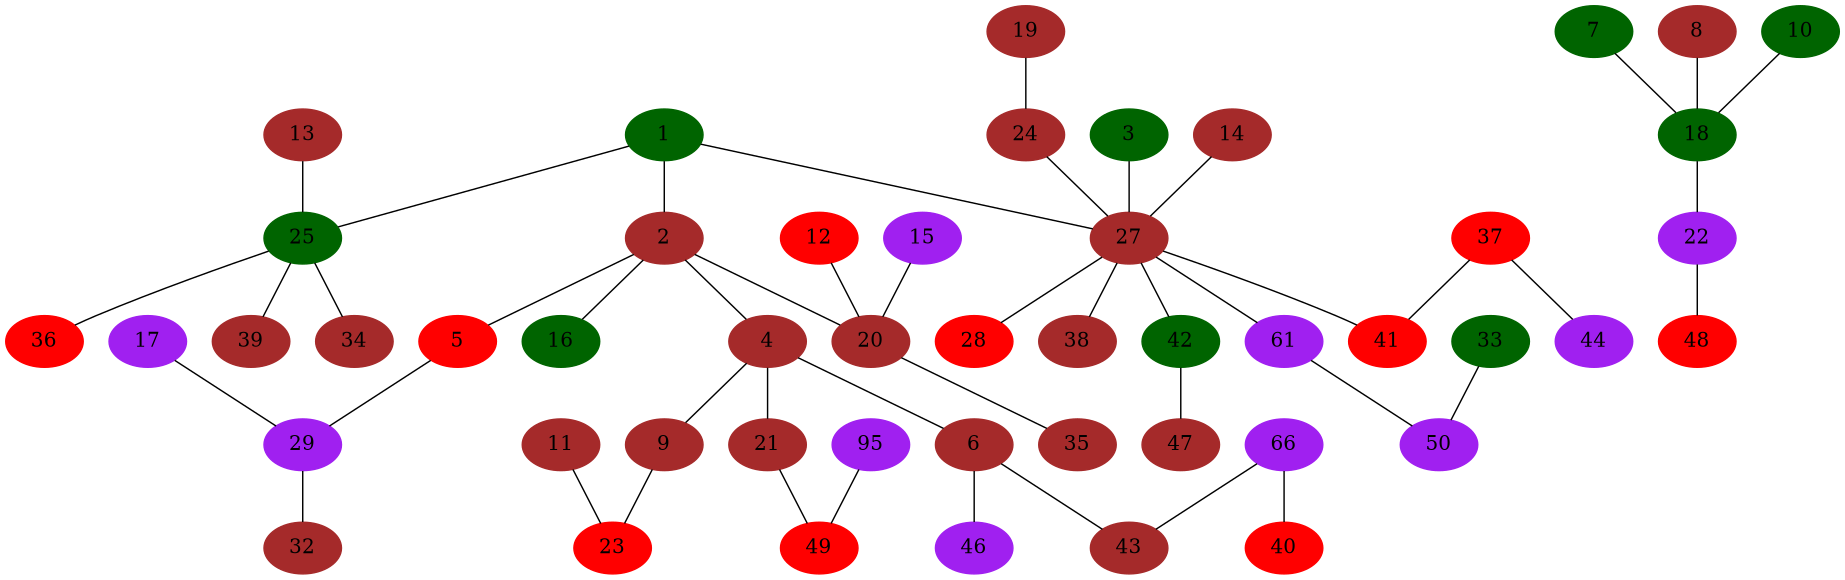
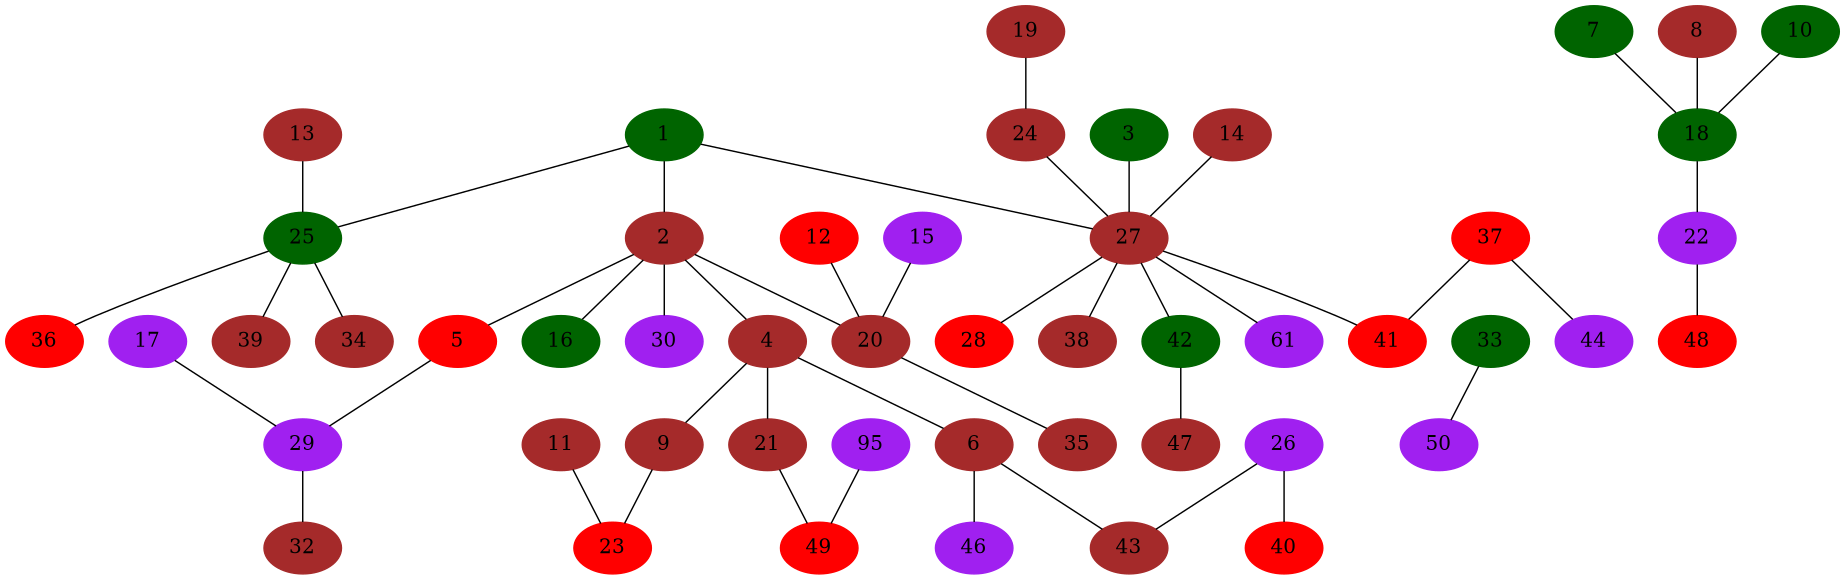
node "30": added
edge "61" -- "50": removed
node "66": label "66" -> "26"
